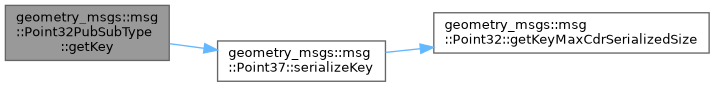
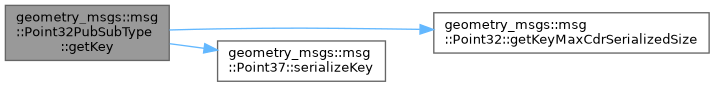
edge "geometry_msgs::msg ::Point37::serializeKey" -> "geometry_msgs::msg ::Point32::getKeyMaxCdrSerializedSize": now "geometry_msgs::msg ::Point32PubSubType ::getKey" -> "geometry_msgs::msg ::Point32::getKeyMaxCdrSerializedSize"
